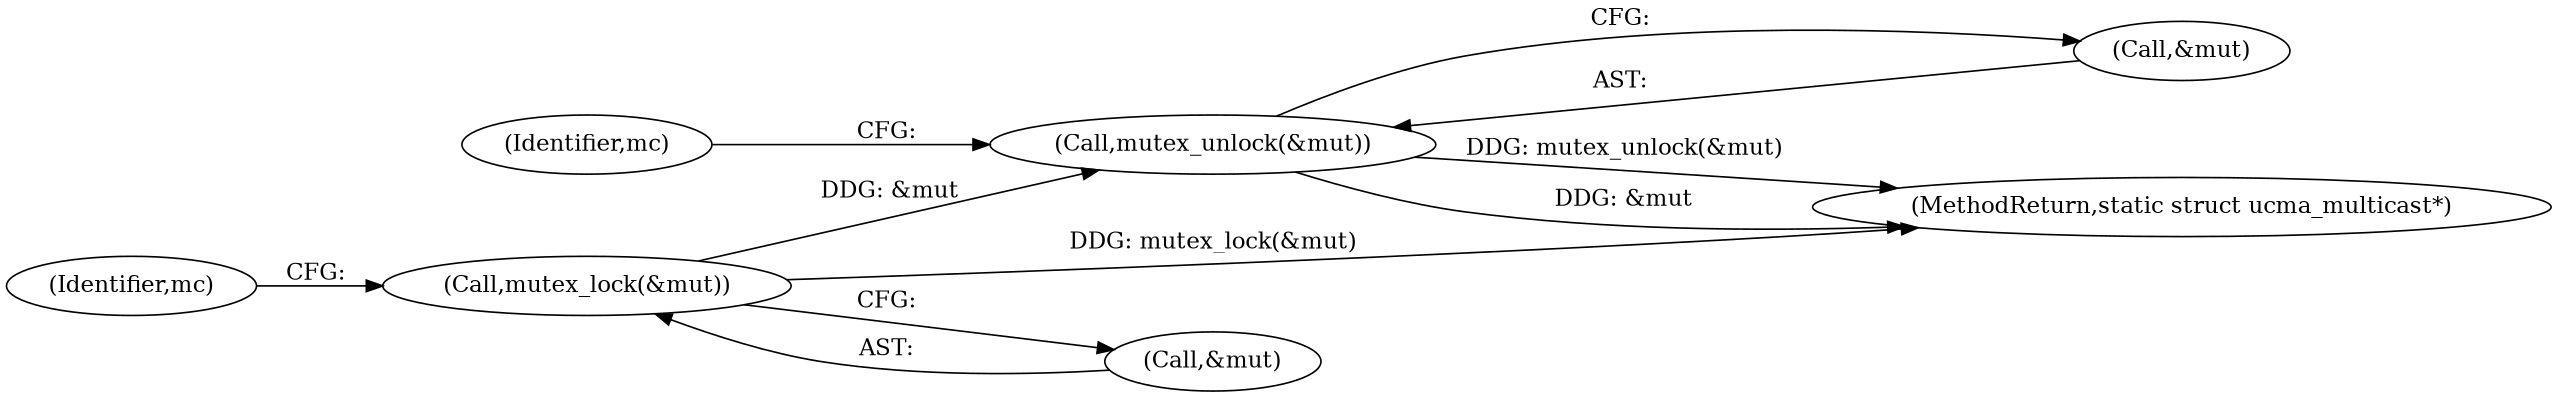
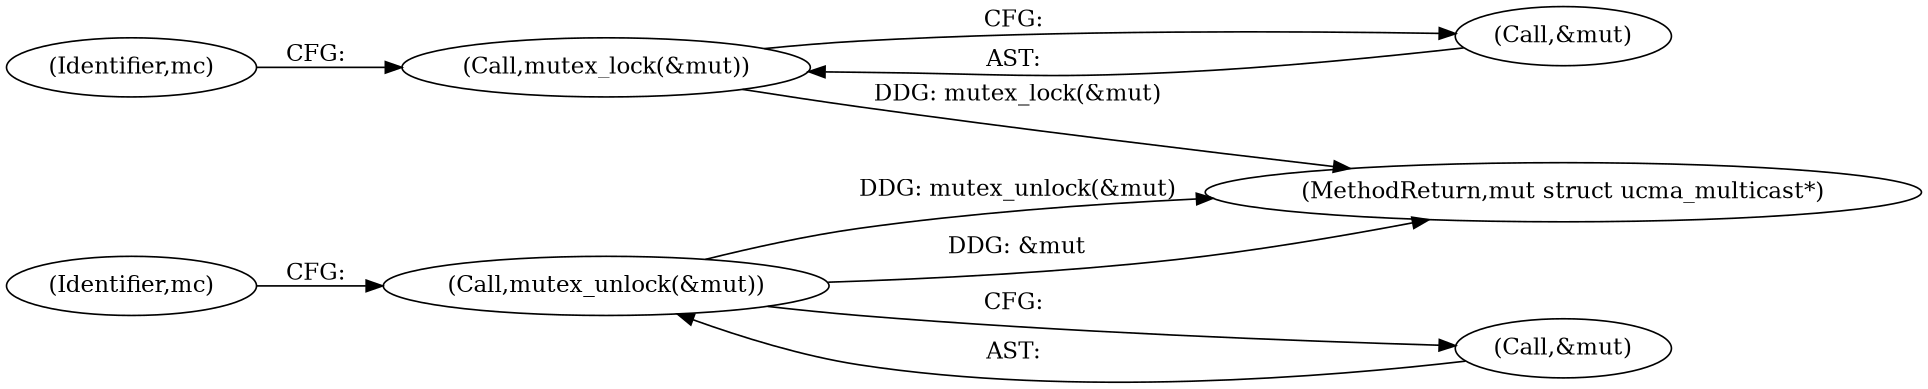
node "(MethodReturn,static struct ucma_multicast*)": label "(MethodReturn,static struct ucma_multicast*)" -> "(MethodReturn,mut struct ucma_multicast*)"
edge "(Call,mutex_lock(&mut))" -> "(Call,mutex_unlock(&mut))": removed, label "DDG: &mut"
